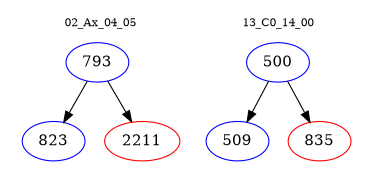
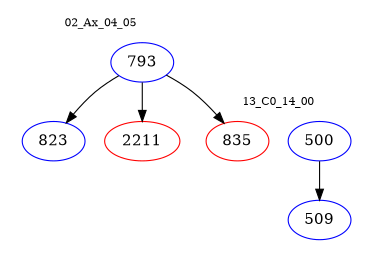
edge "500" -> "835": now "793" -> "835"
